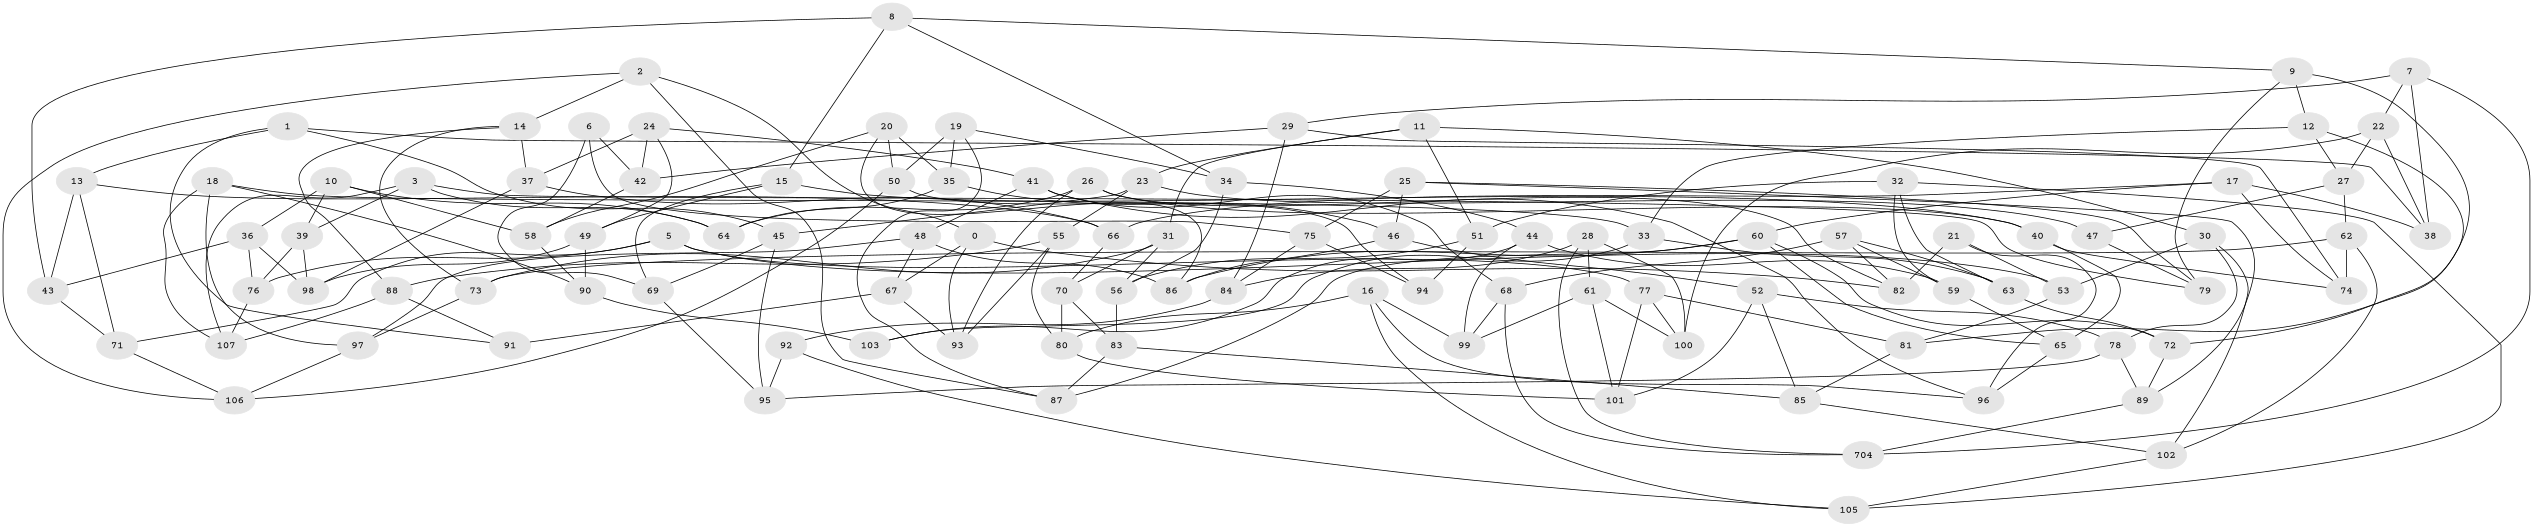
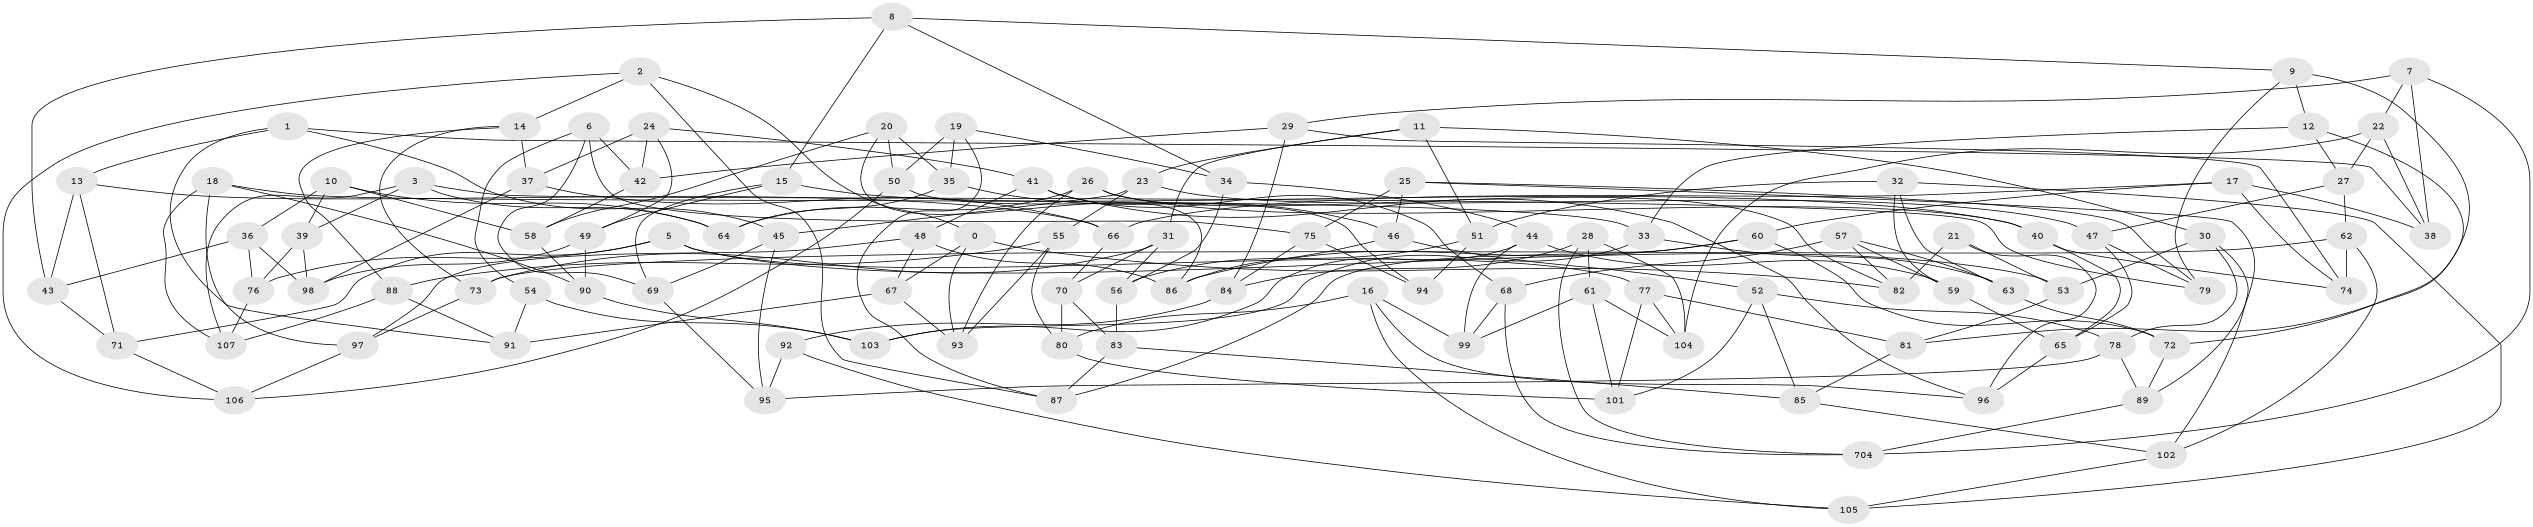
node "54": added
edge "60" -- "65": now "47" -- "65"
node "100": label "100" -> "104"
